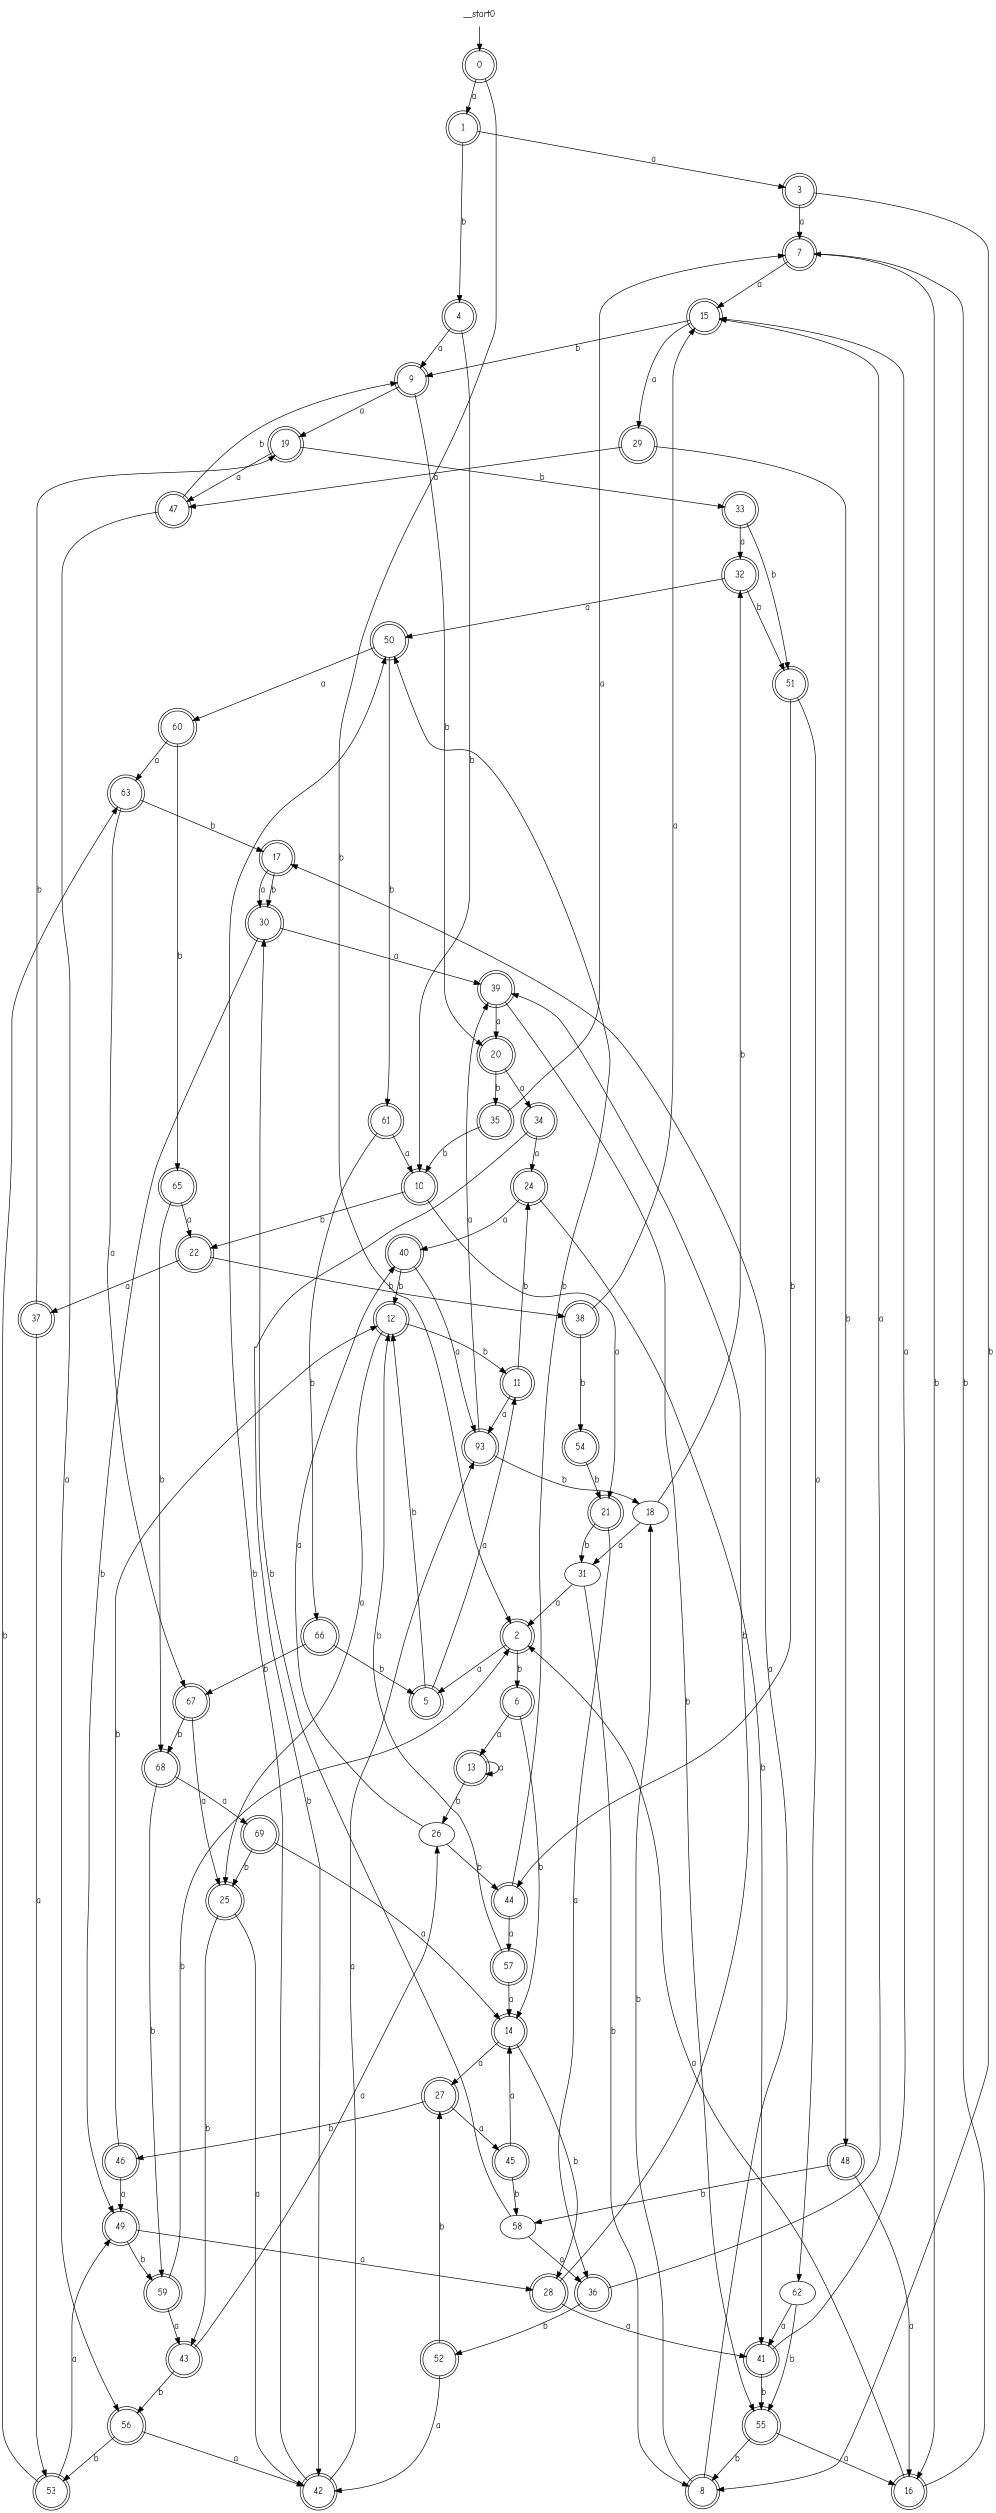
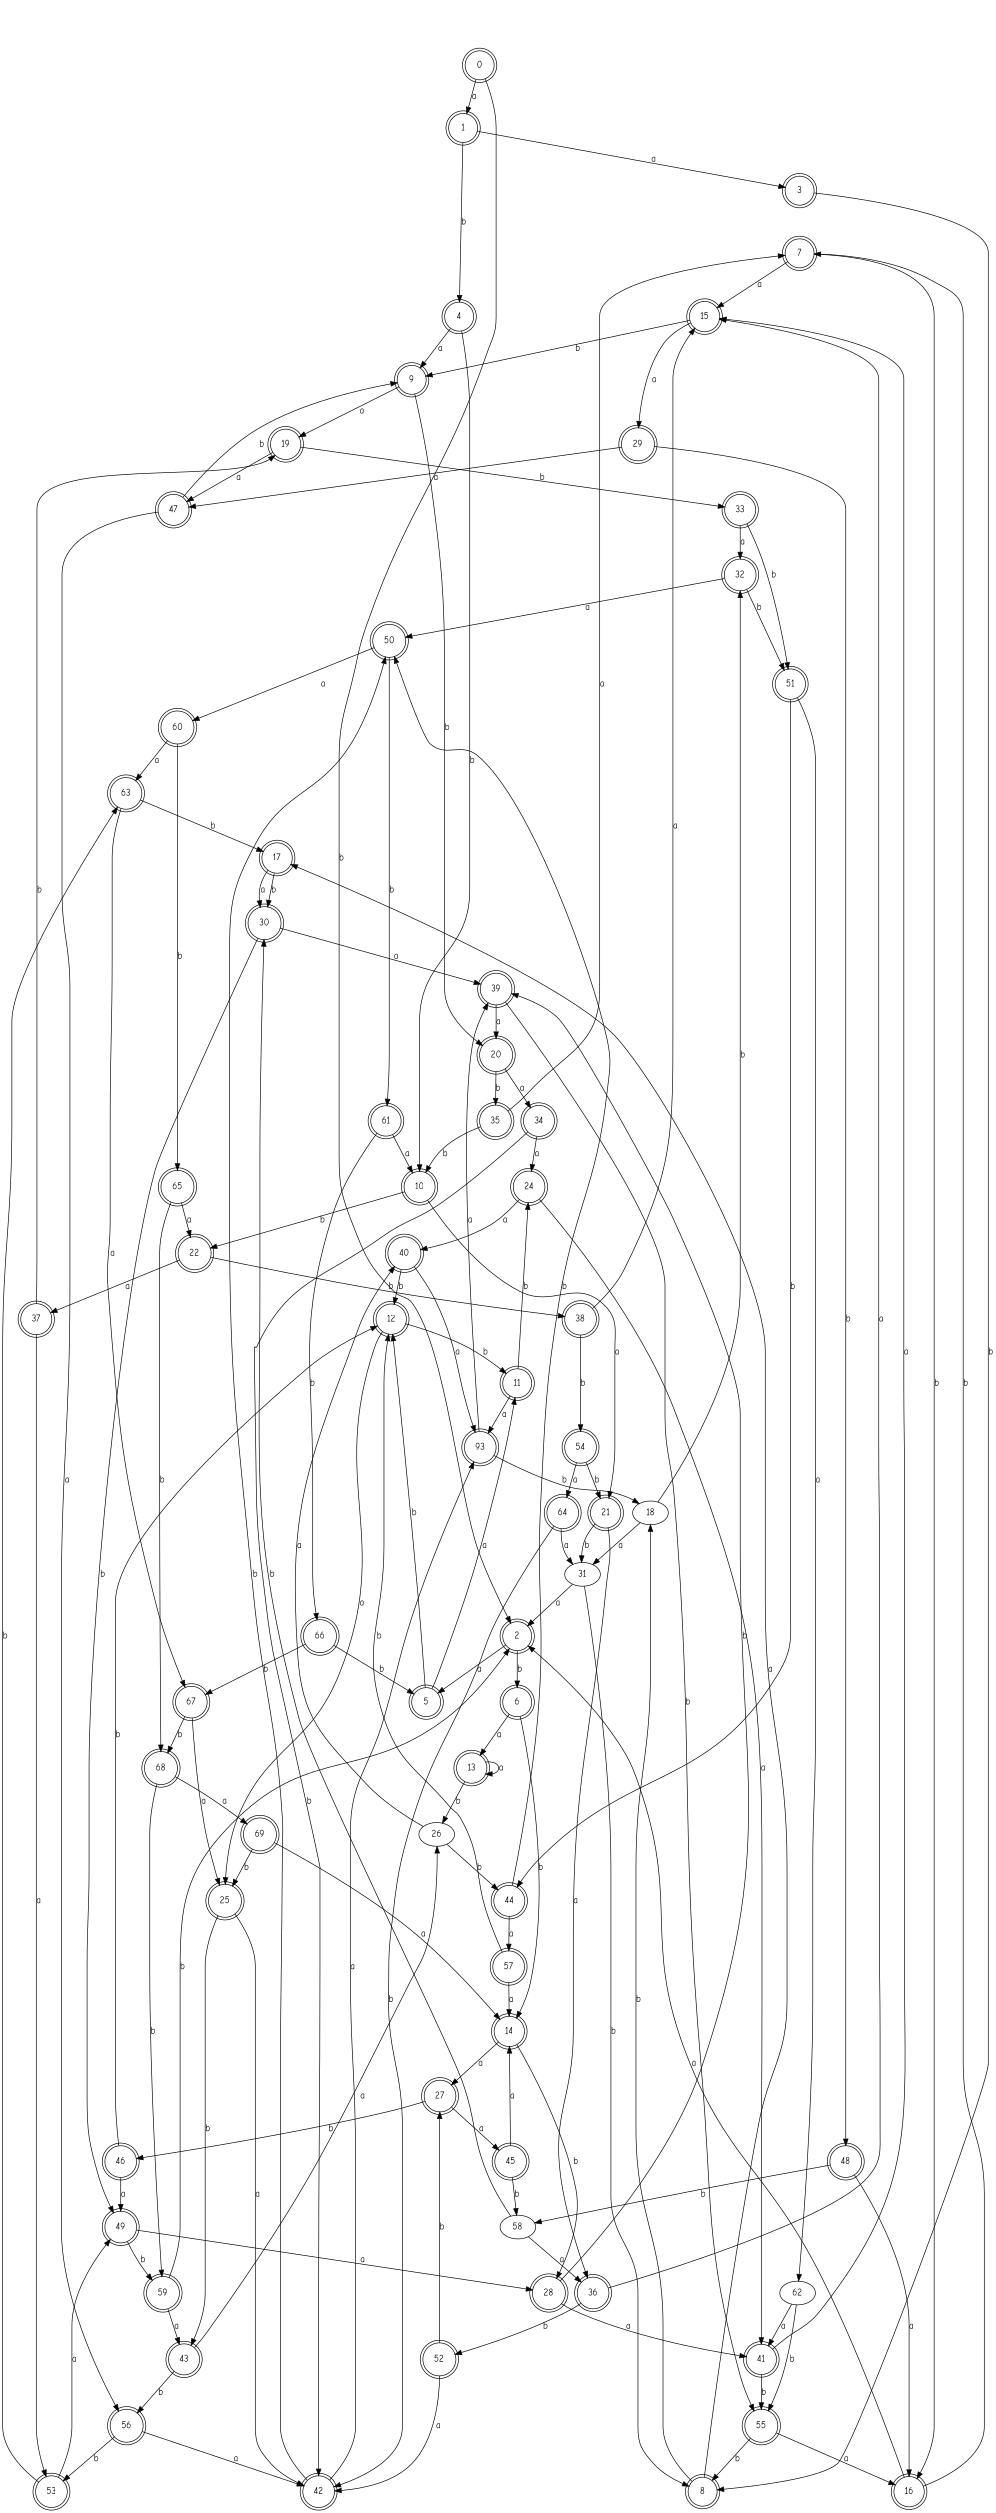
node "__start0": removed
edge "3" -> "7": removed, label "a"
node "64": added
edge "24" -> "41": label "b" -> "a"
